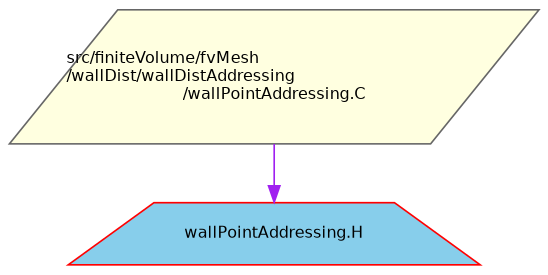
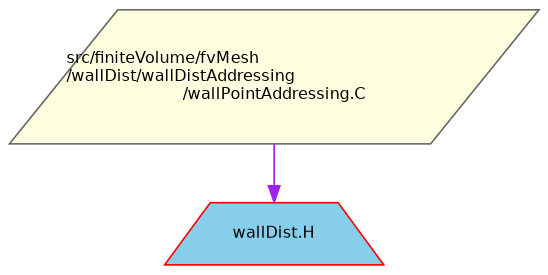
node "wallPointAddressing.H": label "wallPointAddressing.H" -> "wallDist.H"
